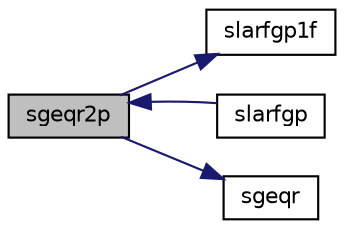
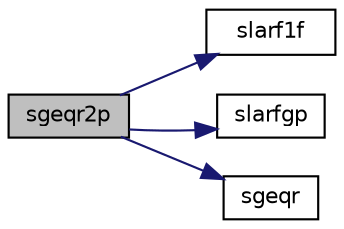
node "slarfgp1f": label "slarfgp1f" -> "slarf1f"
edge "slarfgp" -> "sgeqr2p": reversed
